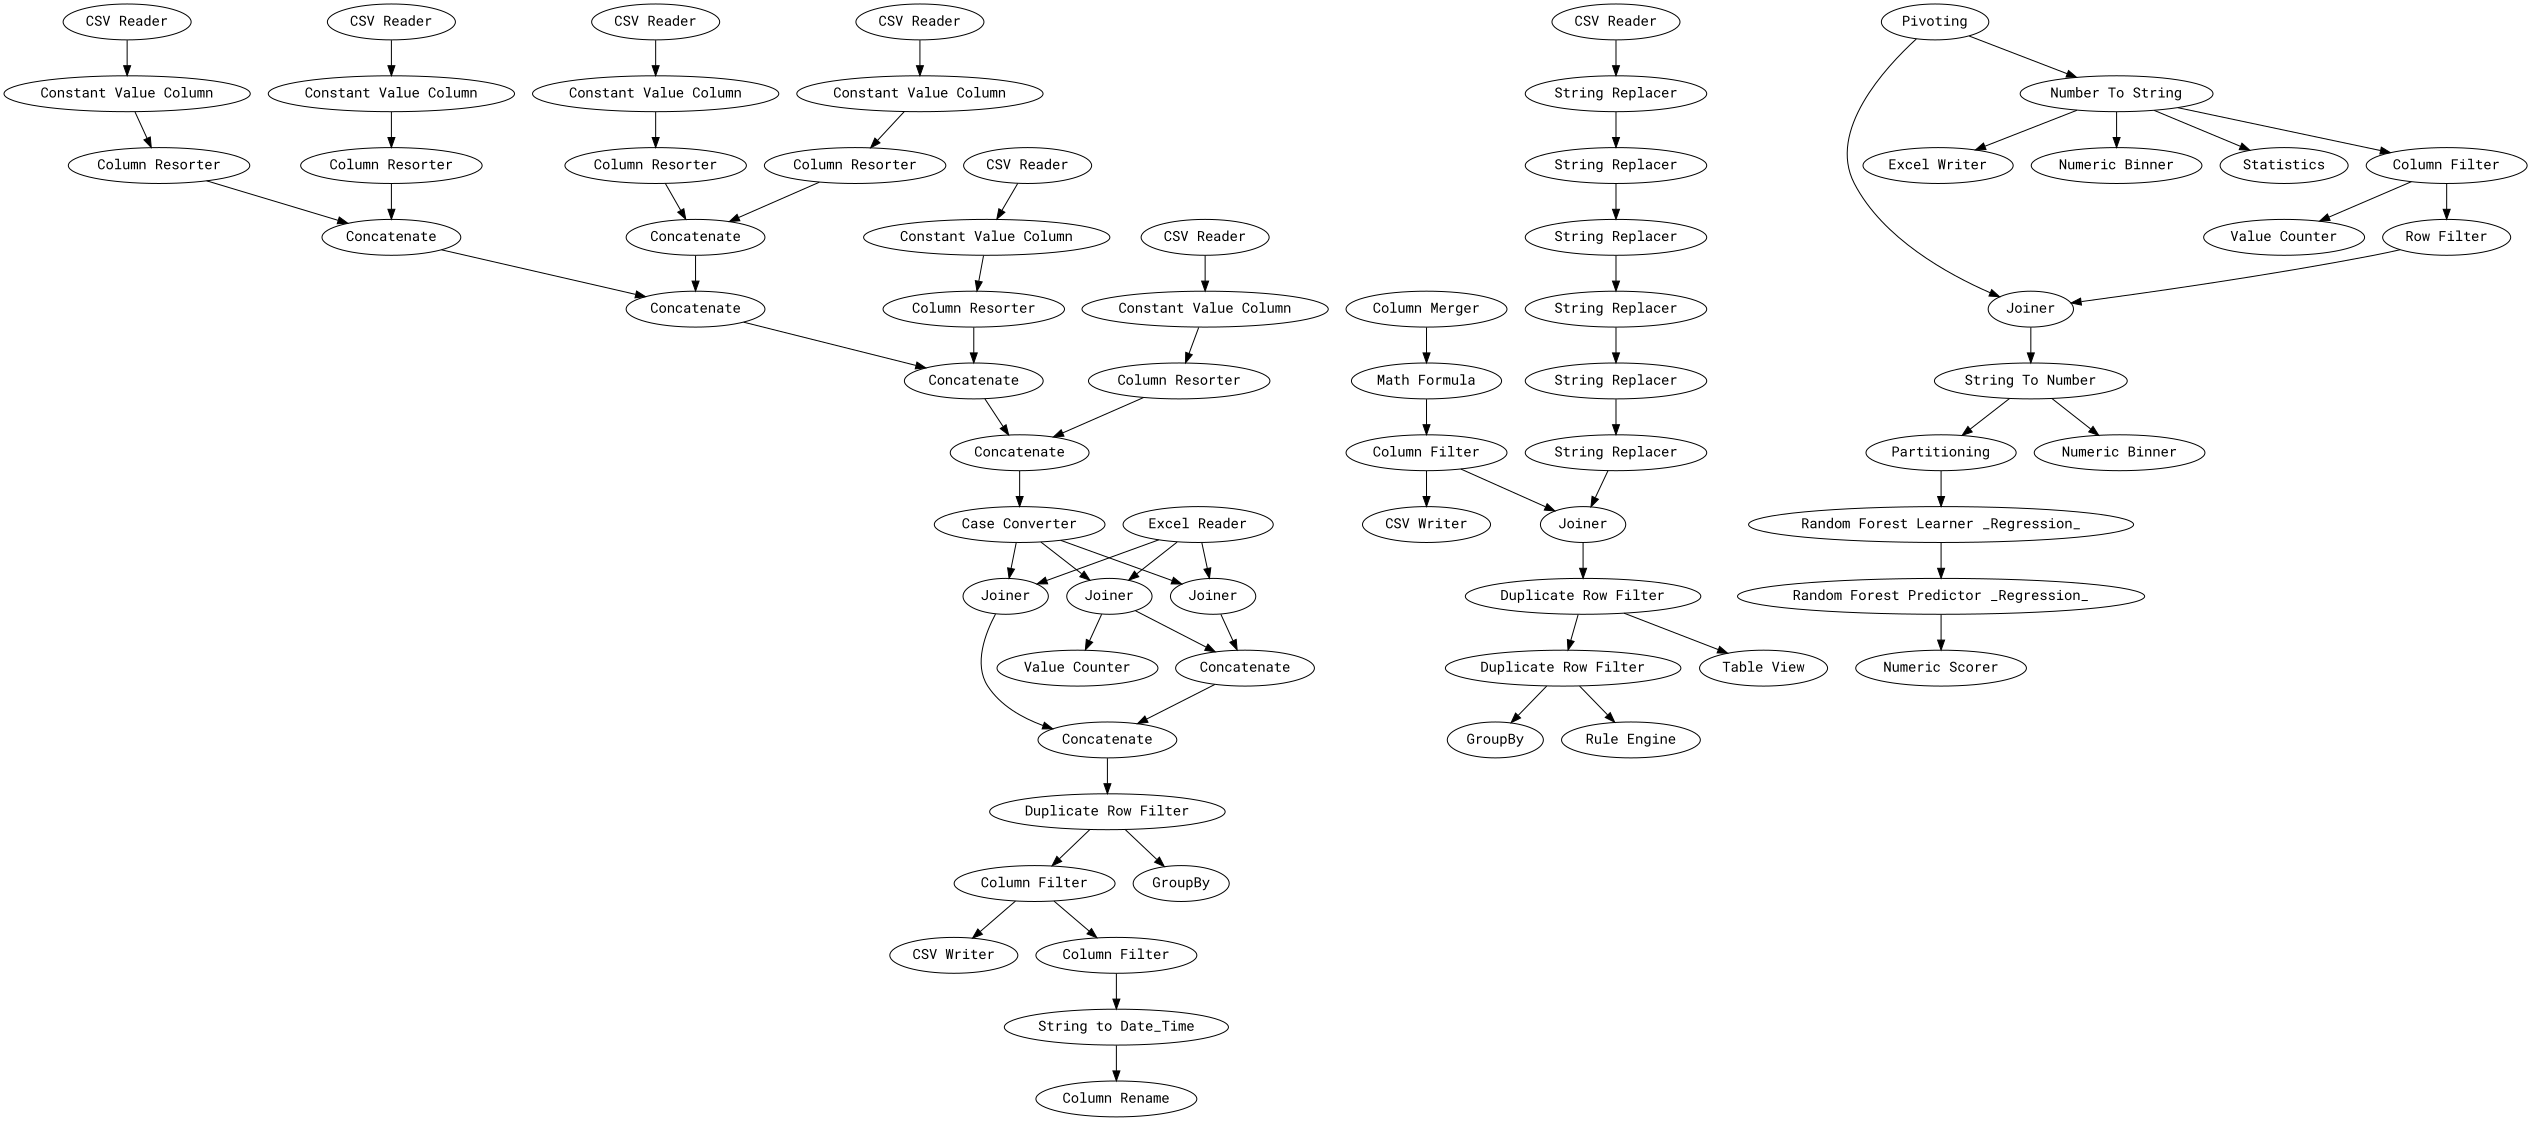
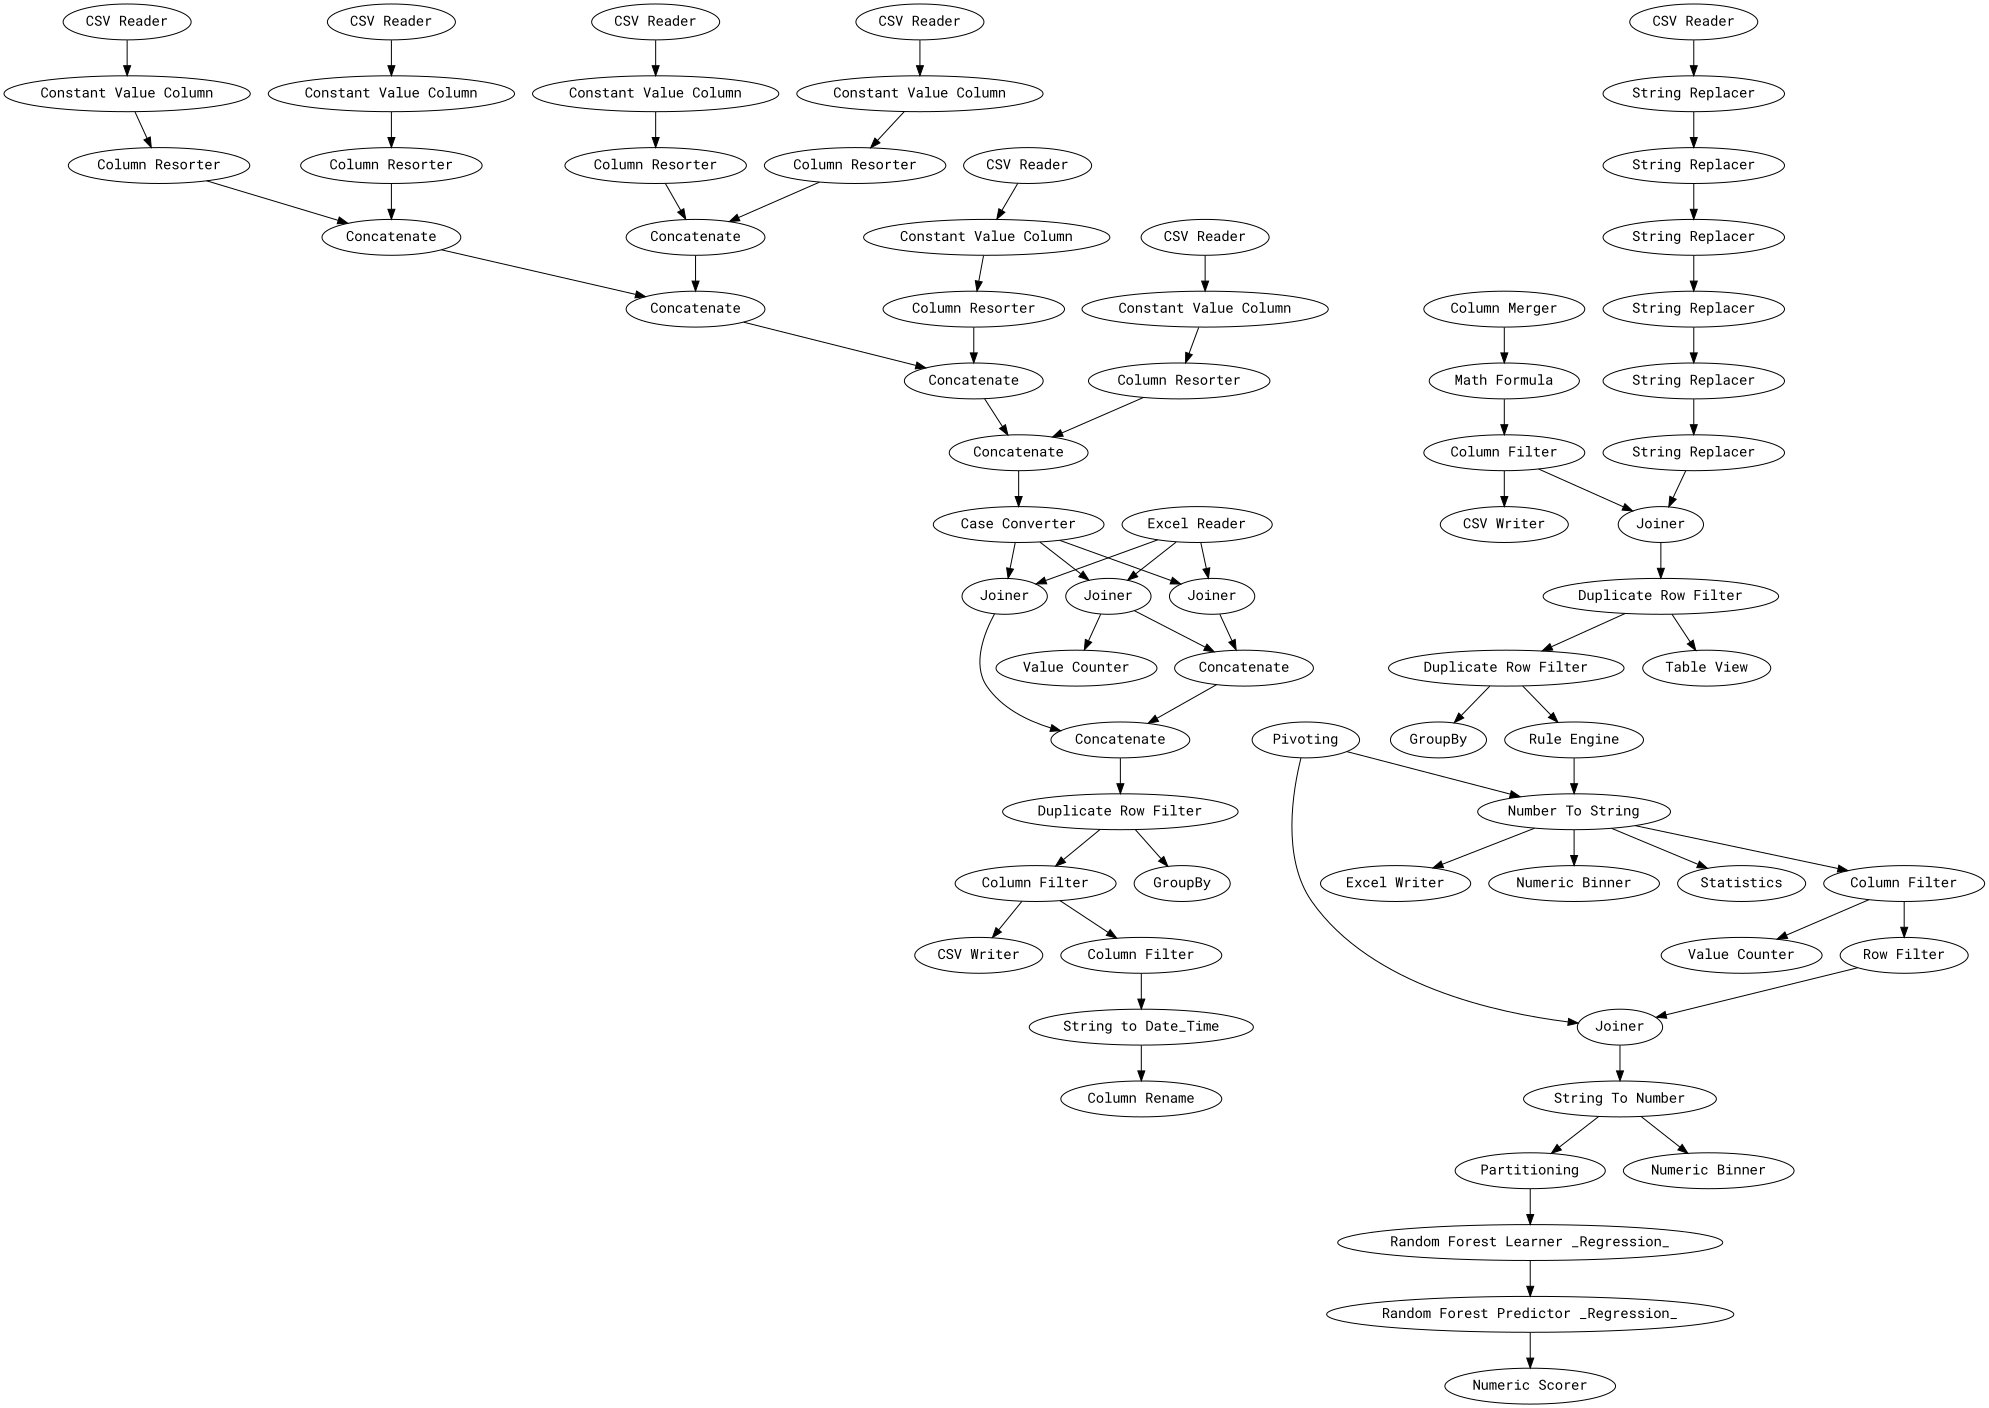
edge "Rule Engine" -> "Number To String": added
